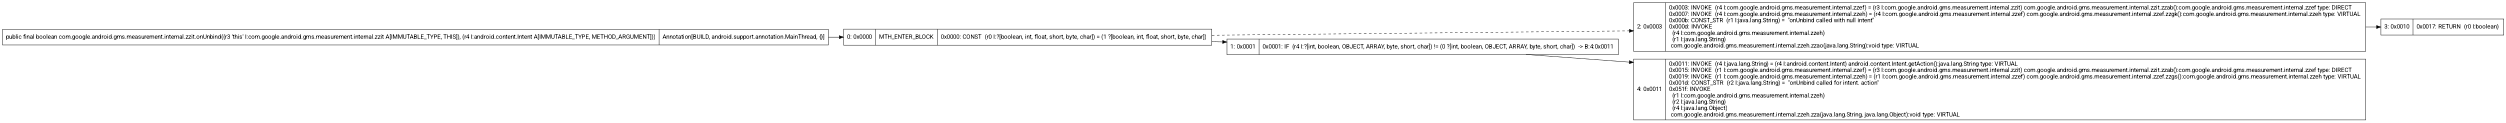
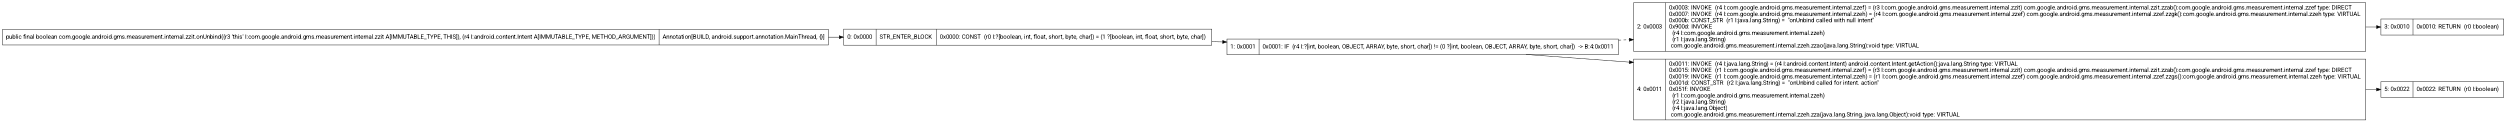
node "2: 0x0003": text "0x000d: INVOKE" -> "0x900d: INVOKE"
node "3: 0x0010": text "0x0017: RETURN  (r0 I:boolean)" -> "0x0010: RETURN  (r0 I:boolean)"
edge "0: 0x0000" -> "2: 0x0003": now "1: 0x0001" -> "2: 0x0003"
node "0: 0x0000": text "MTH_ENTER_BLOCK" -> "STR_ENTER_BLOCK"
node "5: 0x0022": added
